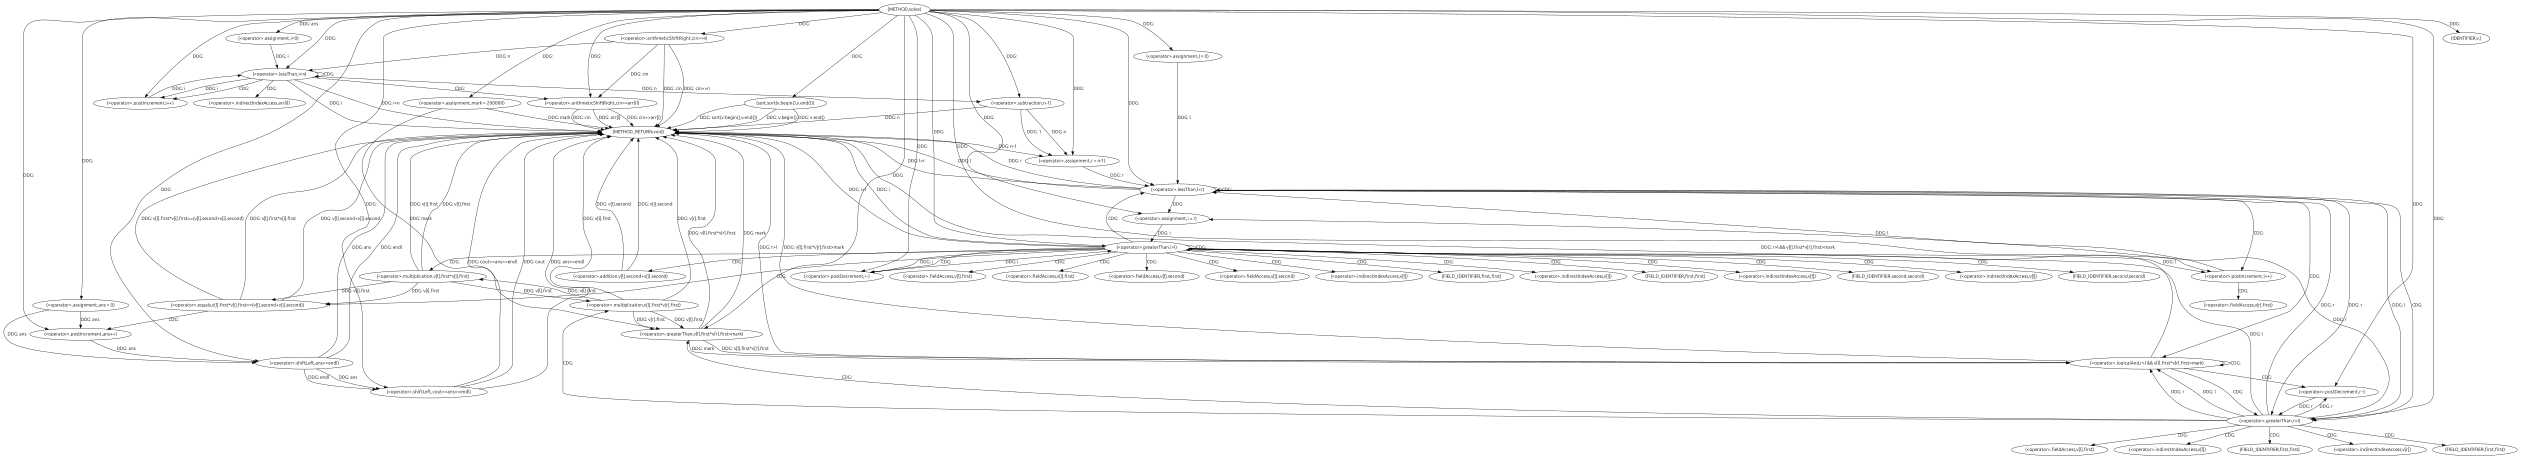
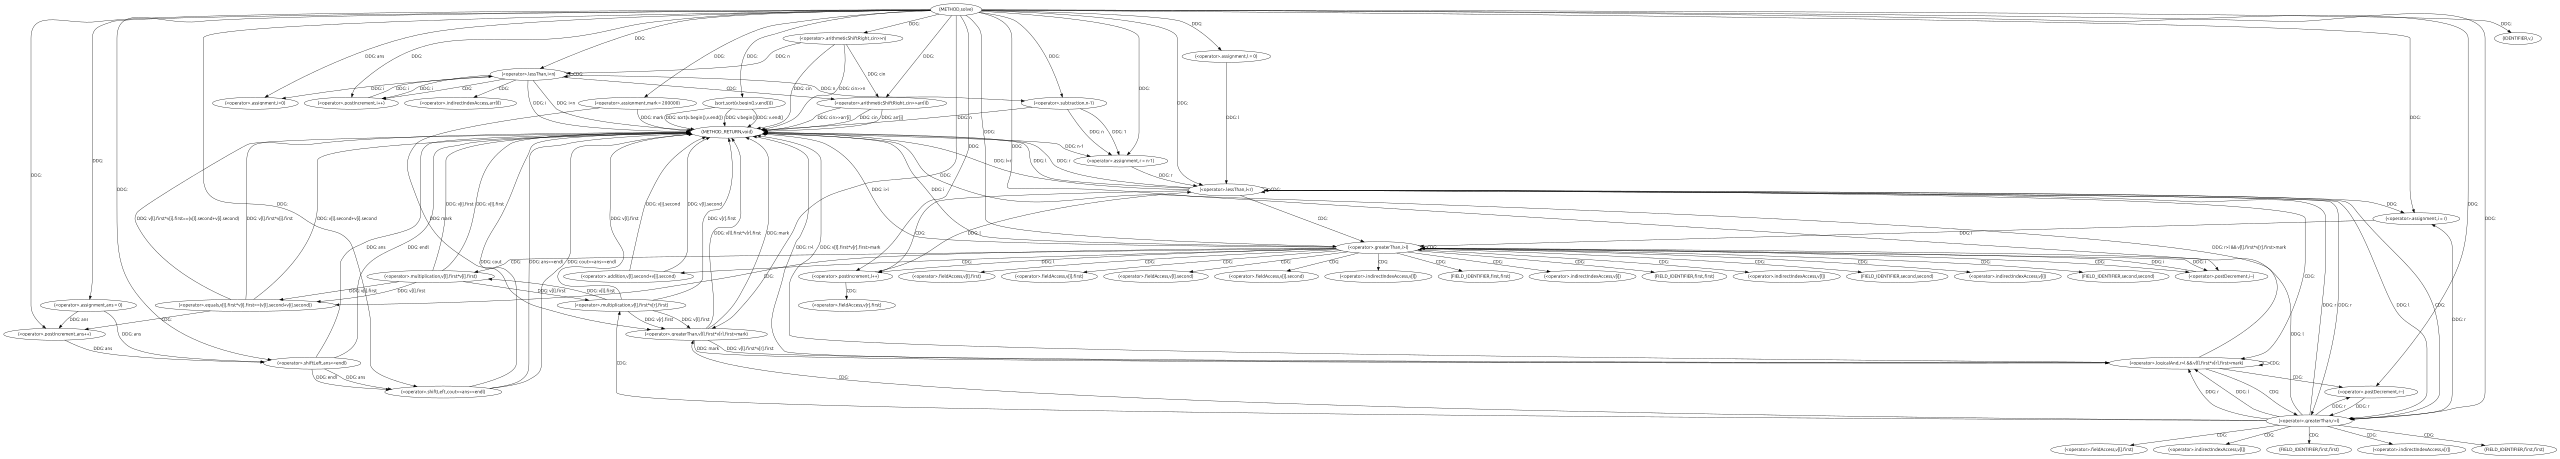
edge "(<operator>.assignment,i=0)" -> "(<operator>.lessThan,i<n)": reversed
edge "(<operator>.greaterThan,i>l)" -> "(<operator>.lessThan,l<r)": reversed
